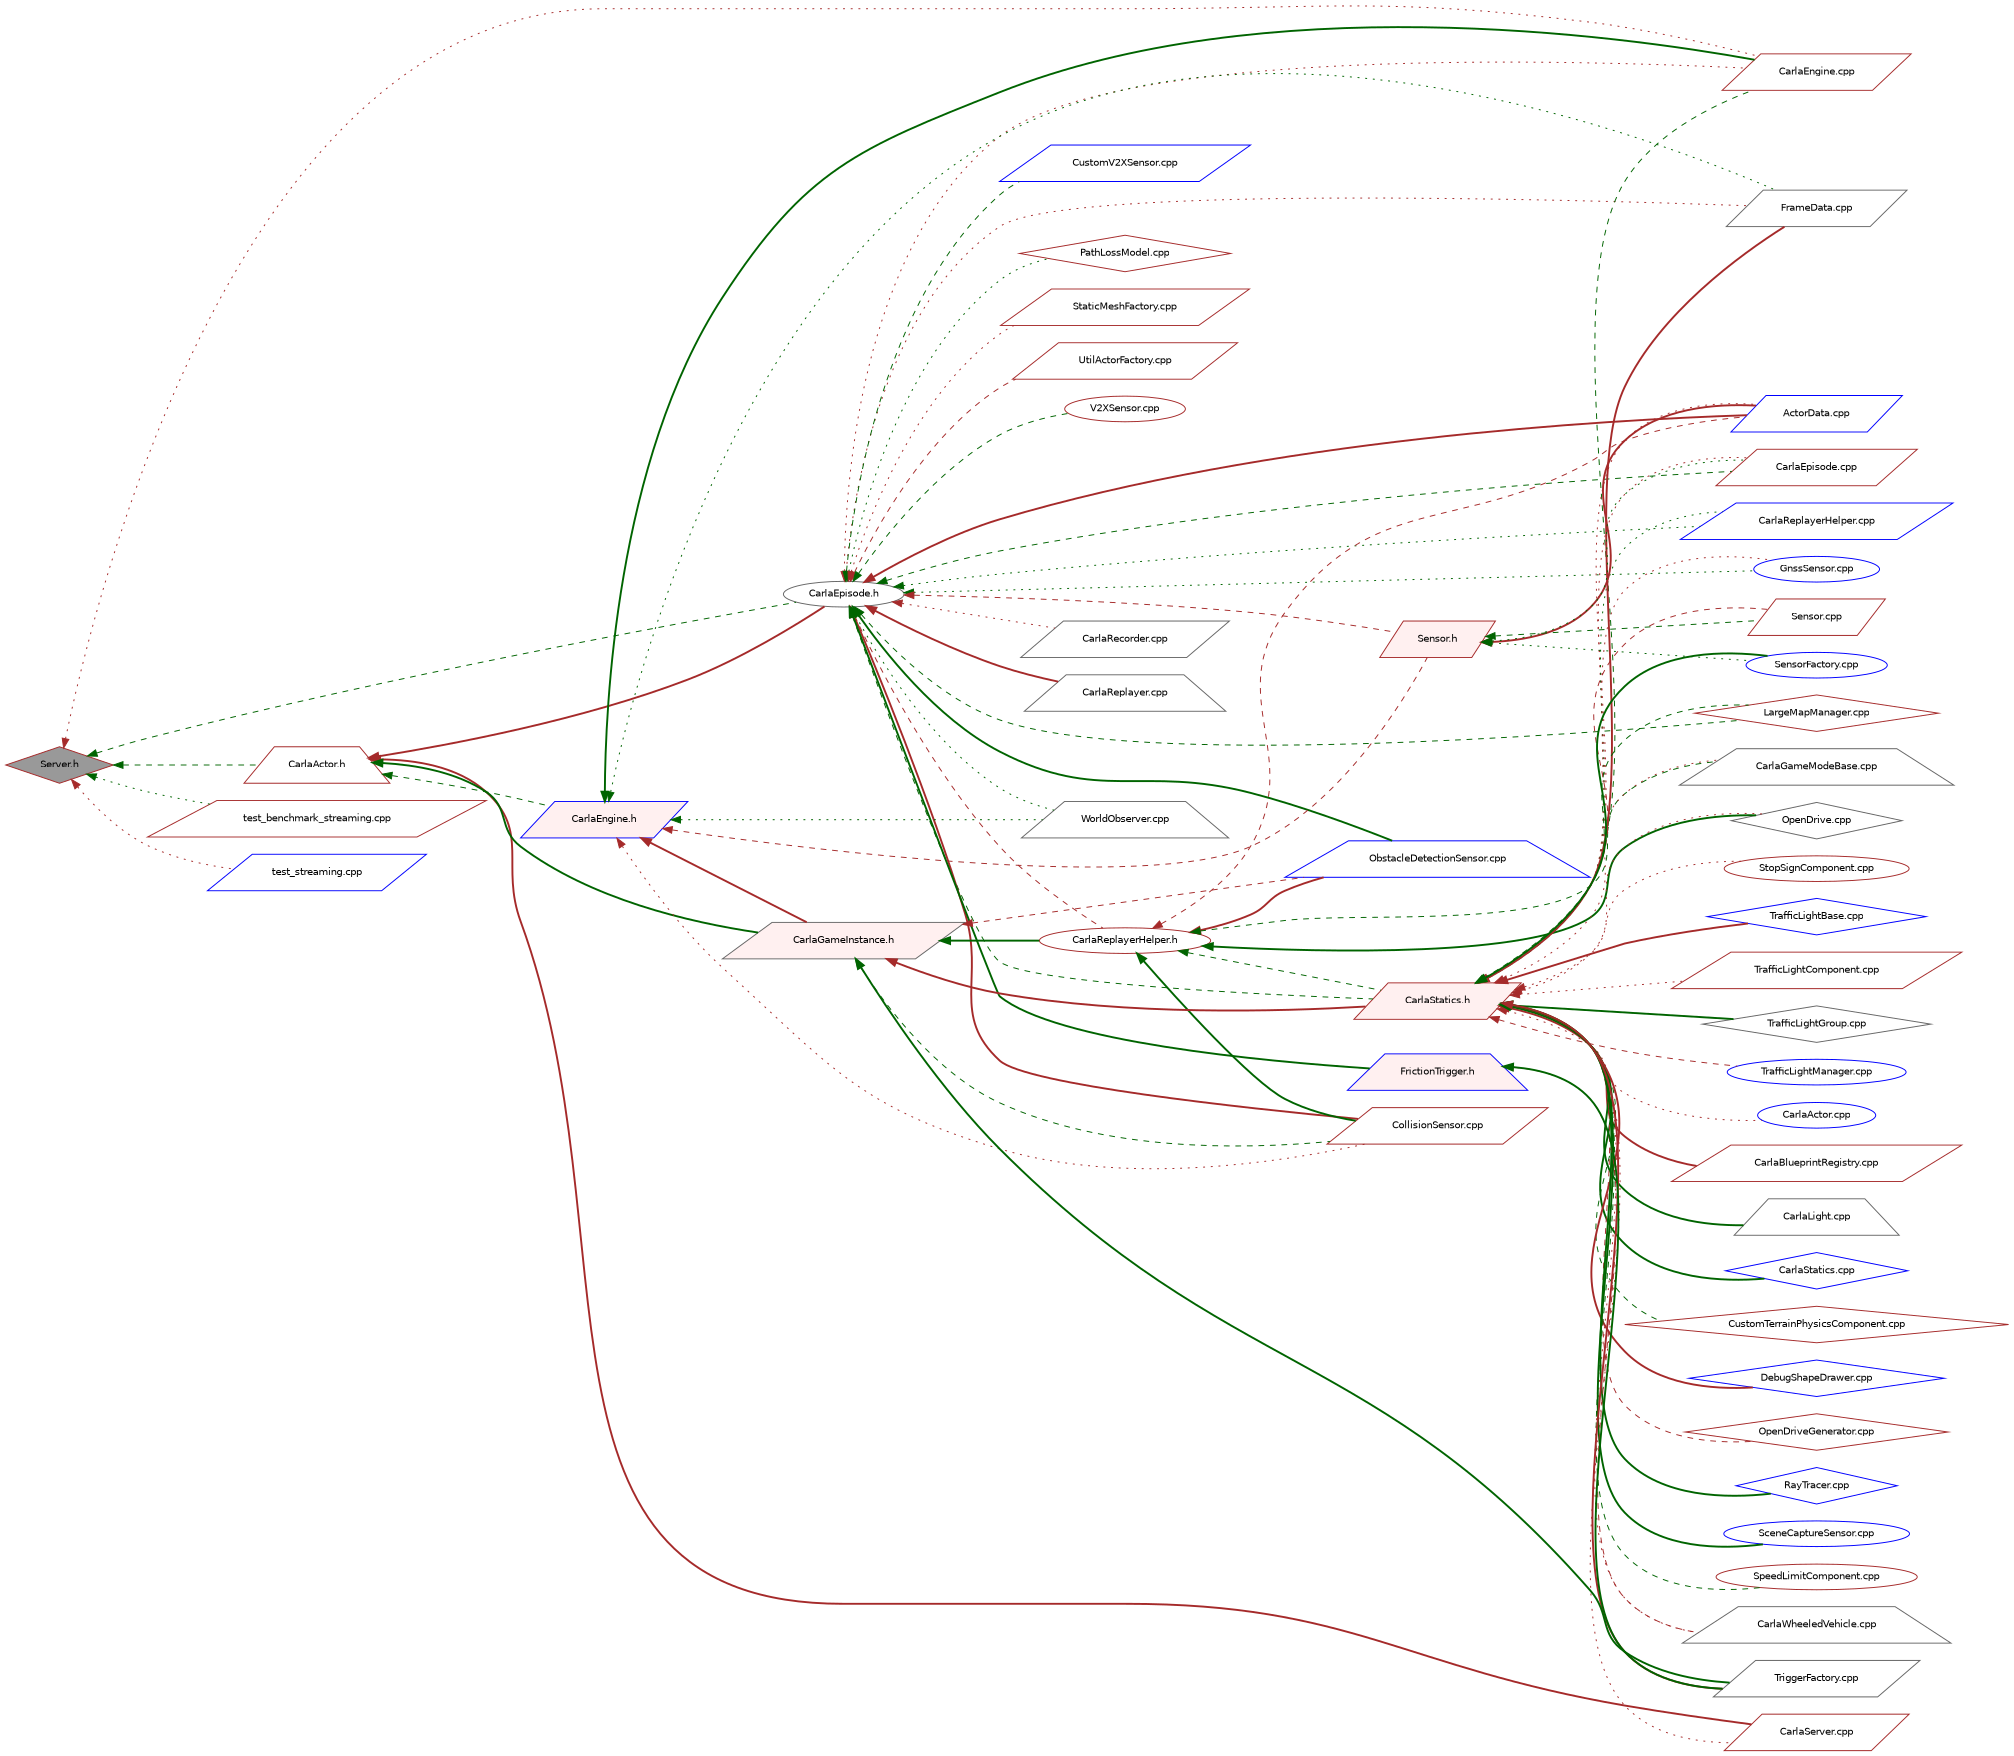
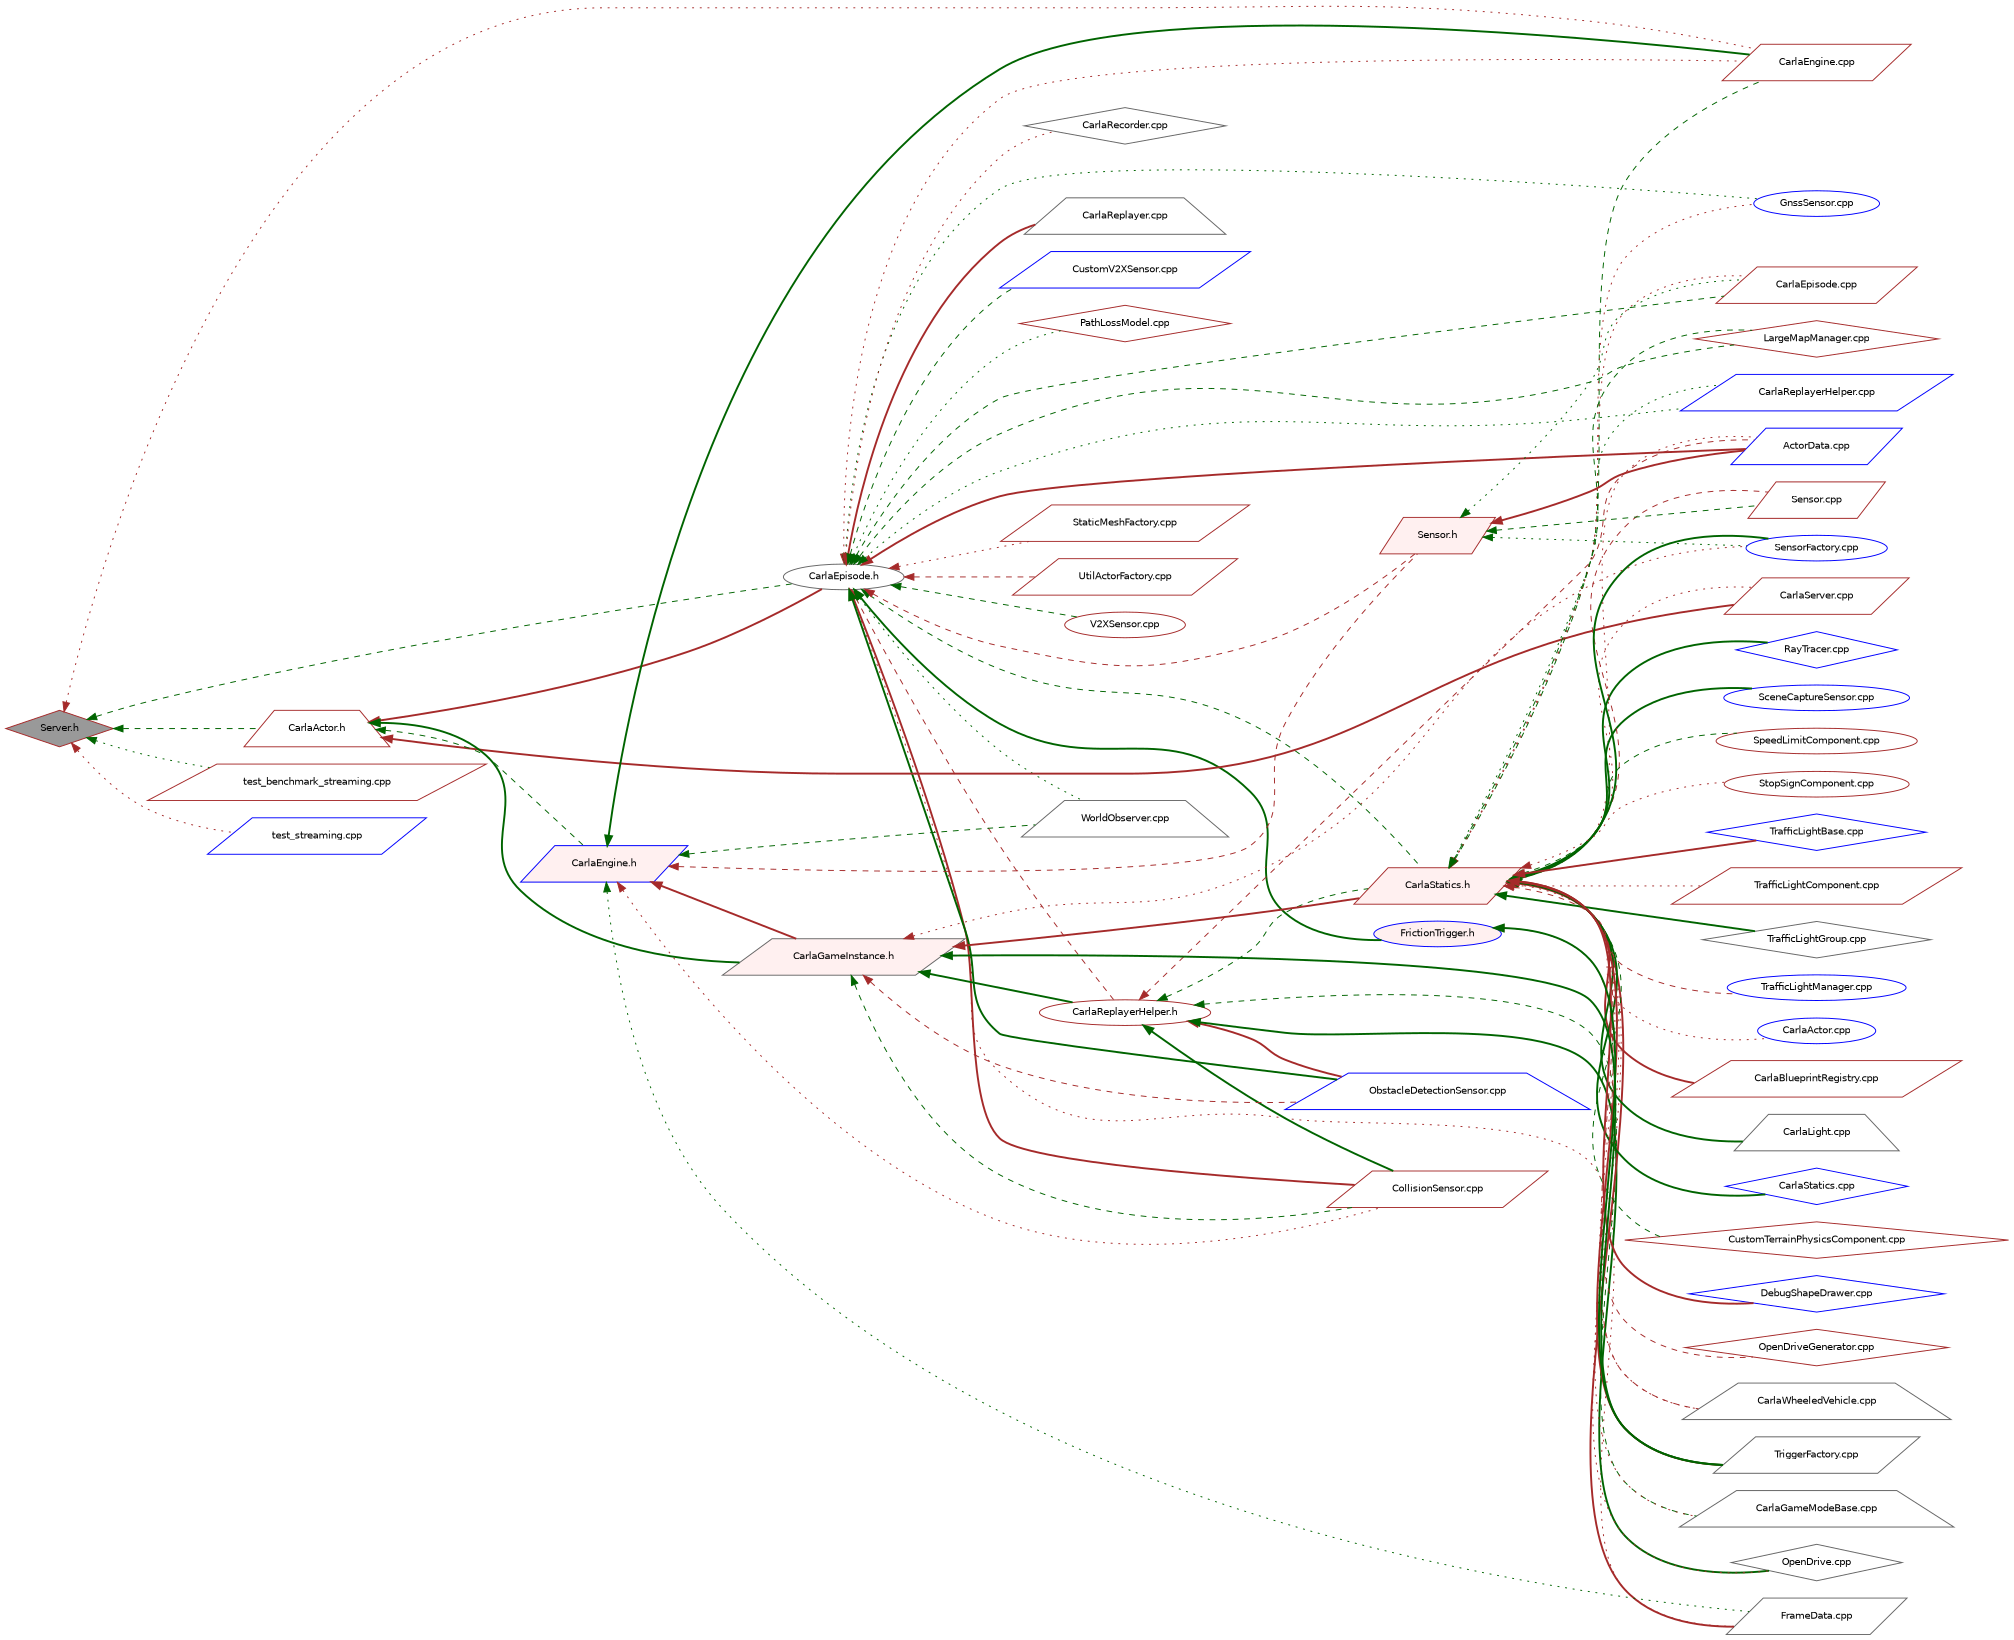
node "CarlaRecorder.cpp": shape parallelogram -> diamond
edge "SensorFactory.cpp" -> "CarlaGameInstance.h": added
edge "WorldObserver.cpp" -> "CarlaEngine.h": style dotted -> dashed
node "FrictionTrigger.h": shape trapezium -> ellipse
